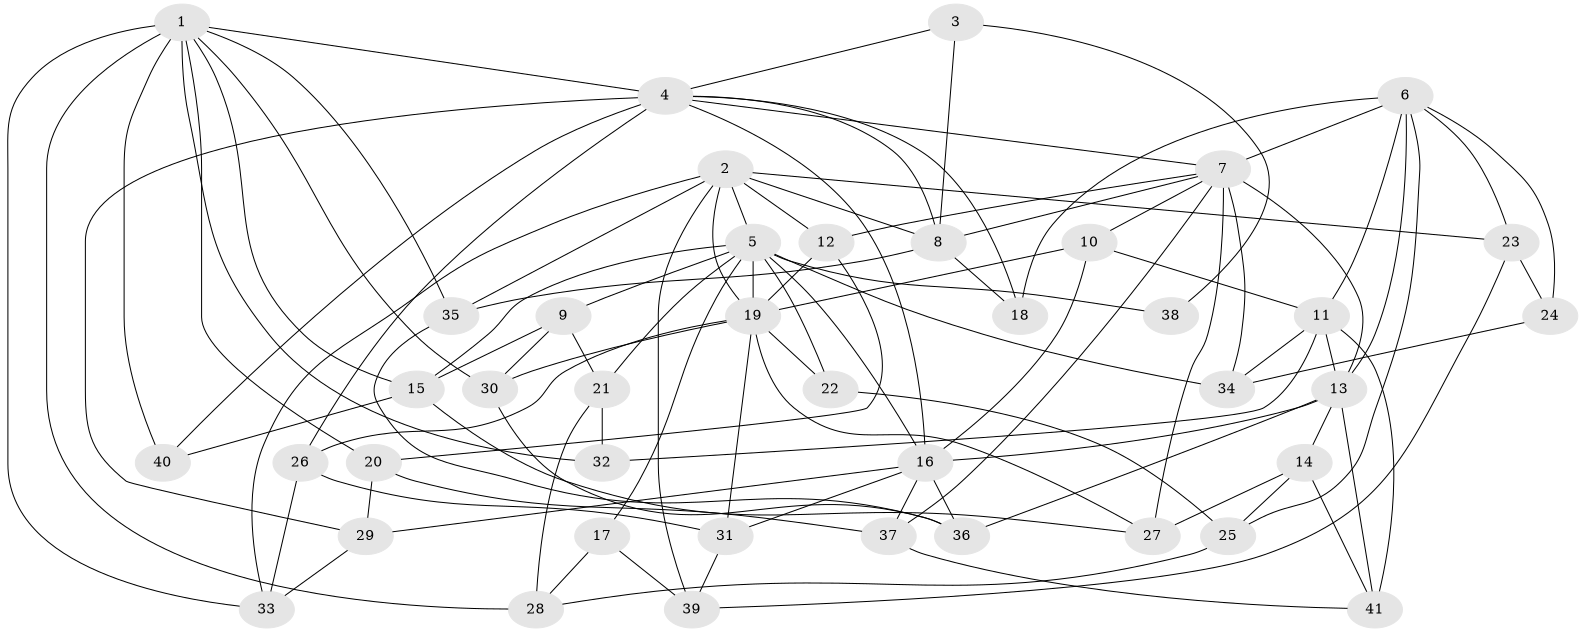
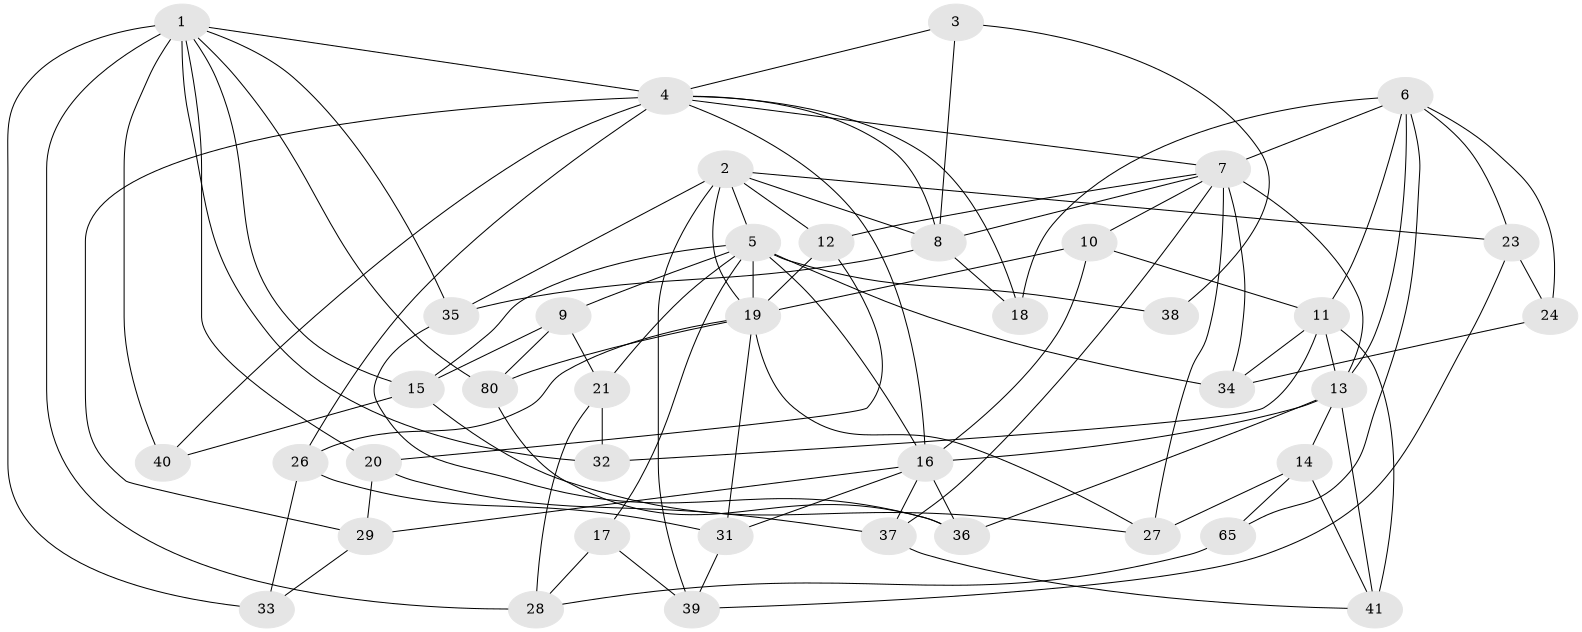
edge "2" -- "33": removed
node "30": label "30" -> "80"
node "22": removed
node "25": label "25" -> "65"
